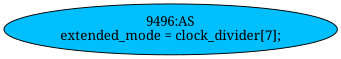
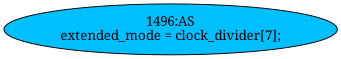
node "9496:AS extended_mode = clock_divider[7];": label "9496:AS extended_mode = clock_divider[7];" -> "1496:AS extended_mode = clock_divider[7];"
